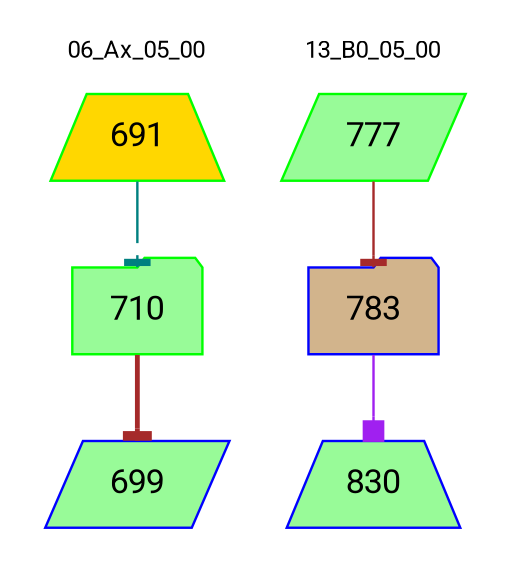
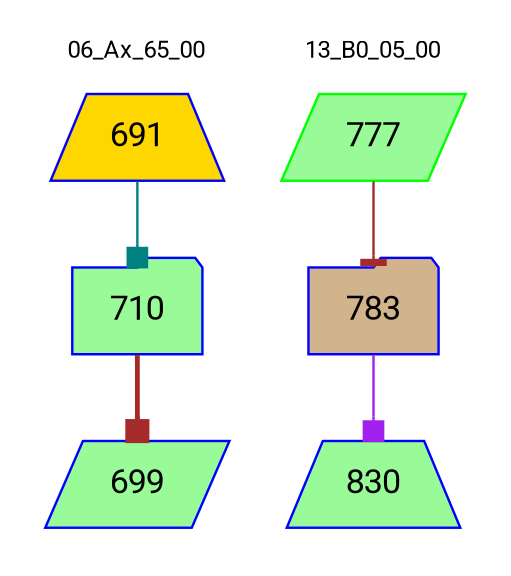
cluster "06_Ax_05_00": label "06_Ax_05_00" -> "06_Ax_65_00"
node "691": color green -> blue
edge "691" -> "710": arrowhead tee -> box
node "710": color green -> blue
edge "710" -> "699": arrowhead tee -> box
